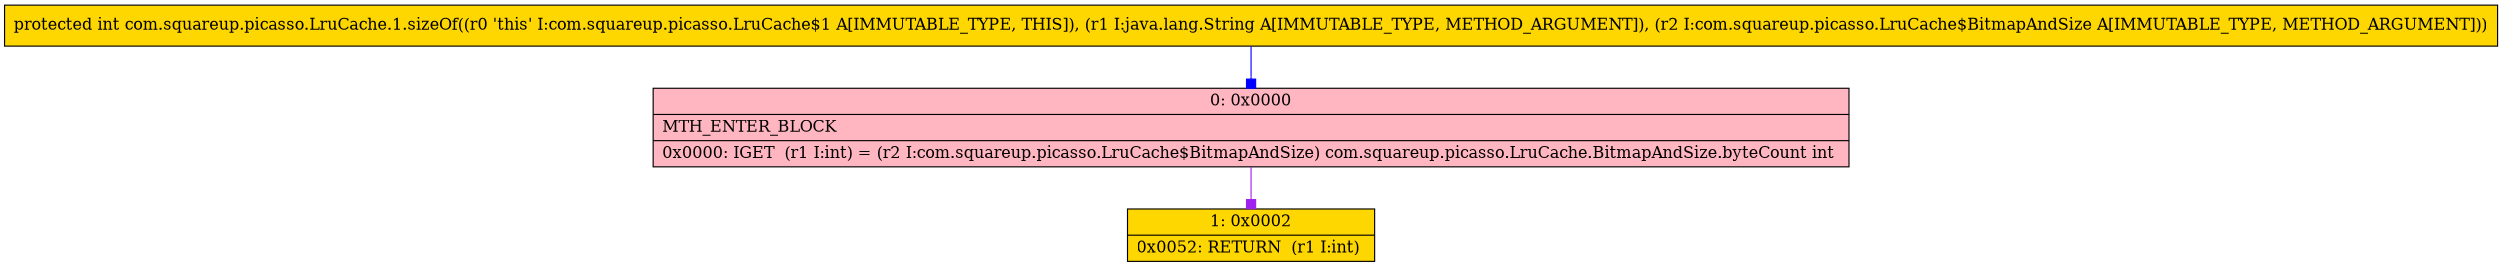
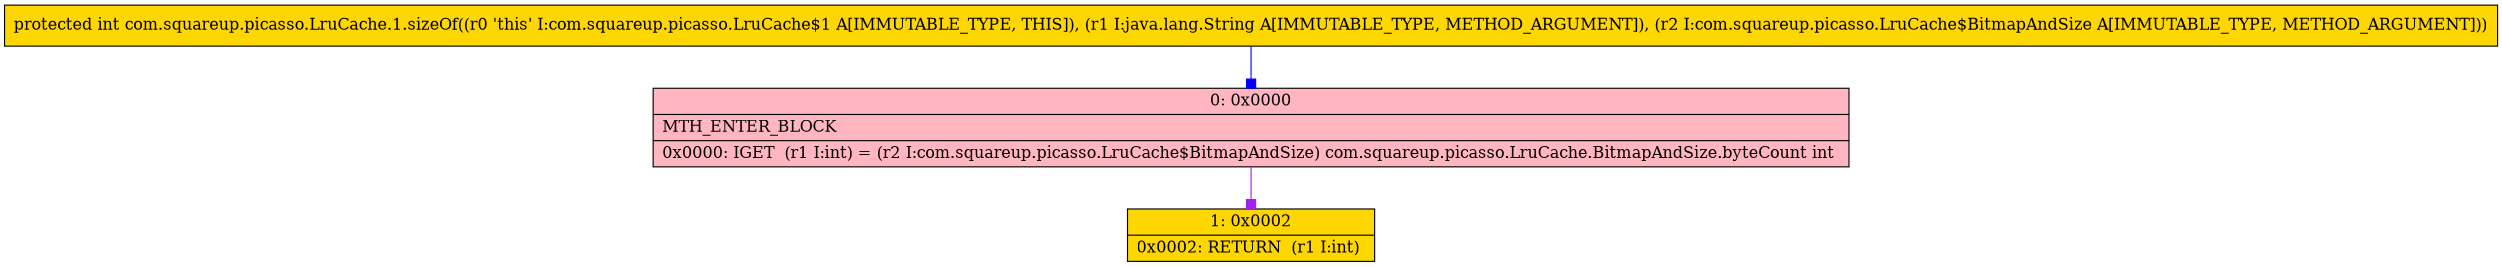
node "1: 0x0002": text "0x0052: RETURN  (r1 I:int)" -> "0x0002: RETURN  (r1 I:int)"
